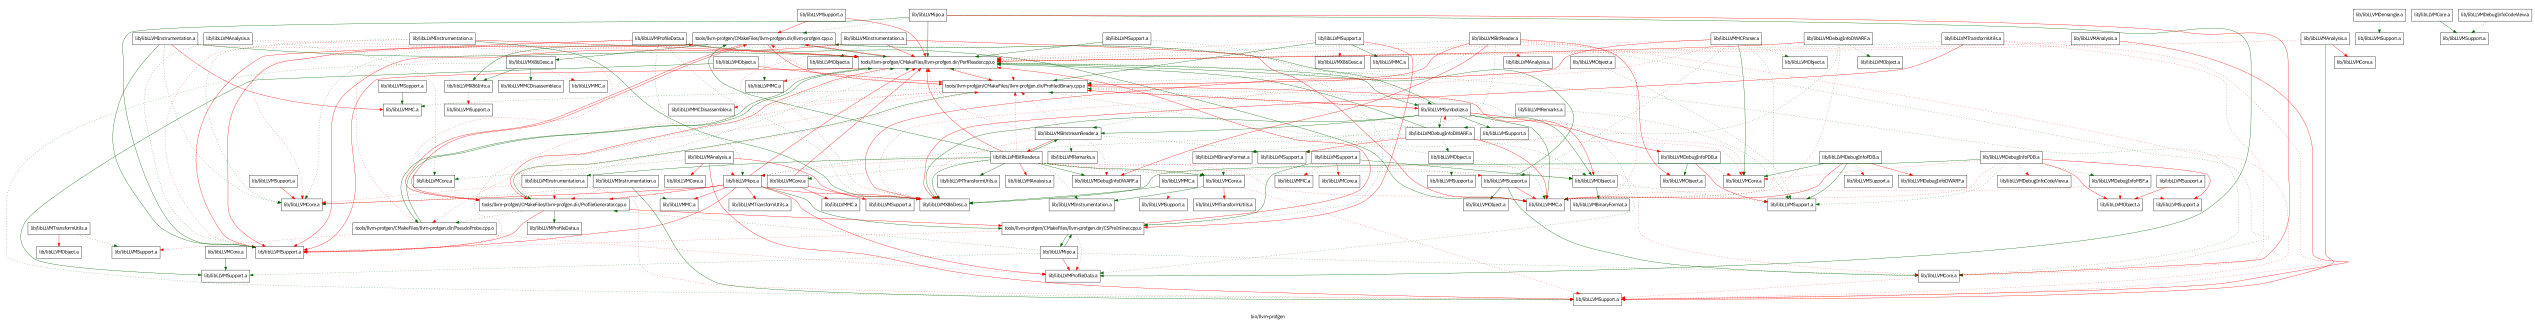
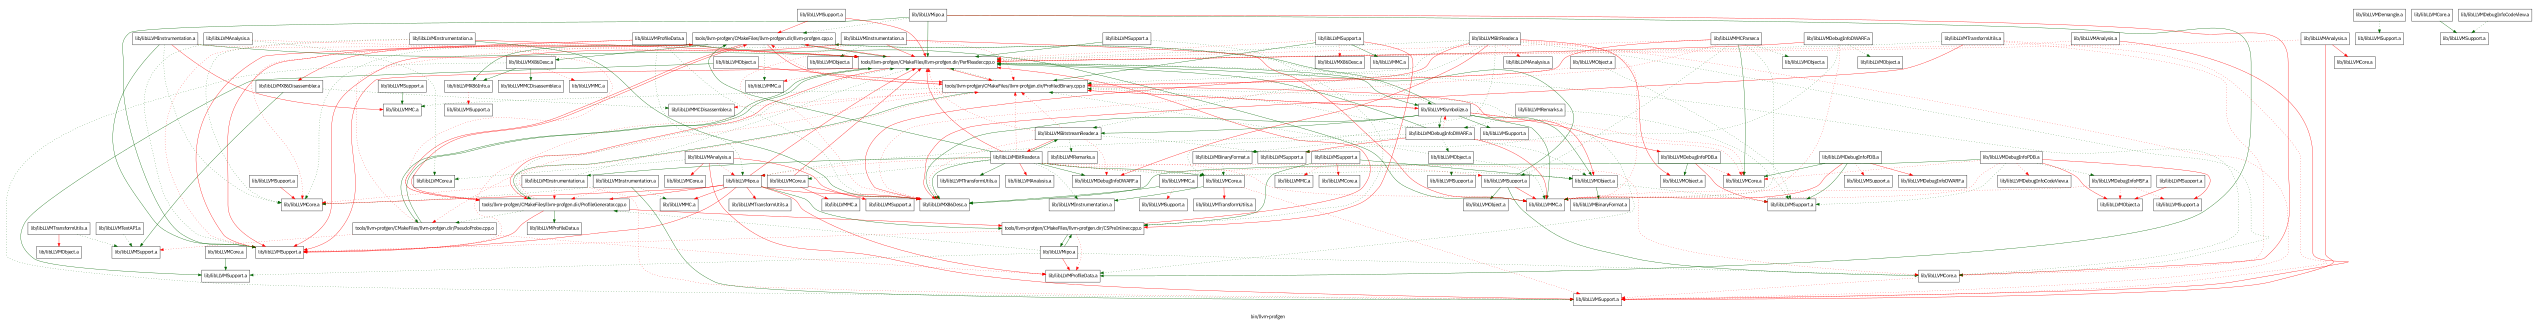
node "lib/libLLVMX86Disassembler.a": added
node "lib/libLLVMTextAPI.a": added
